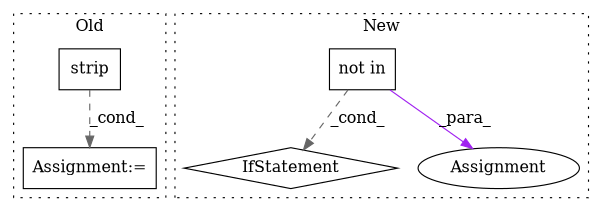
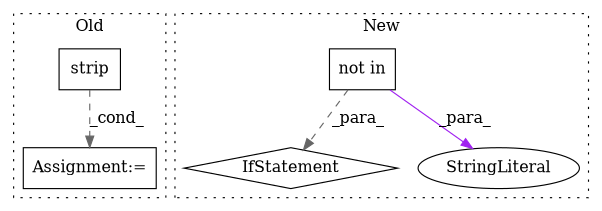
edge "not in" -> "IfStatement": label "_cond_" -> "_para_"
node "Assignment": label "Assignment" -> "StringLiteral"
